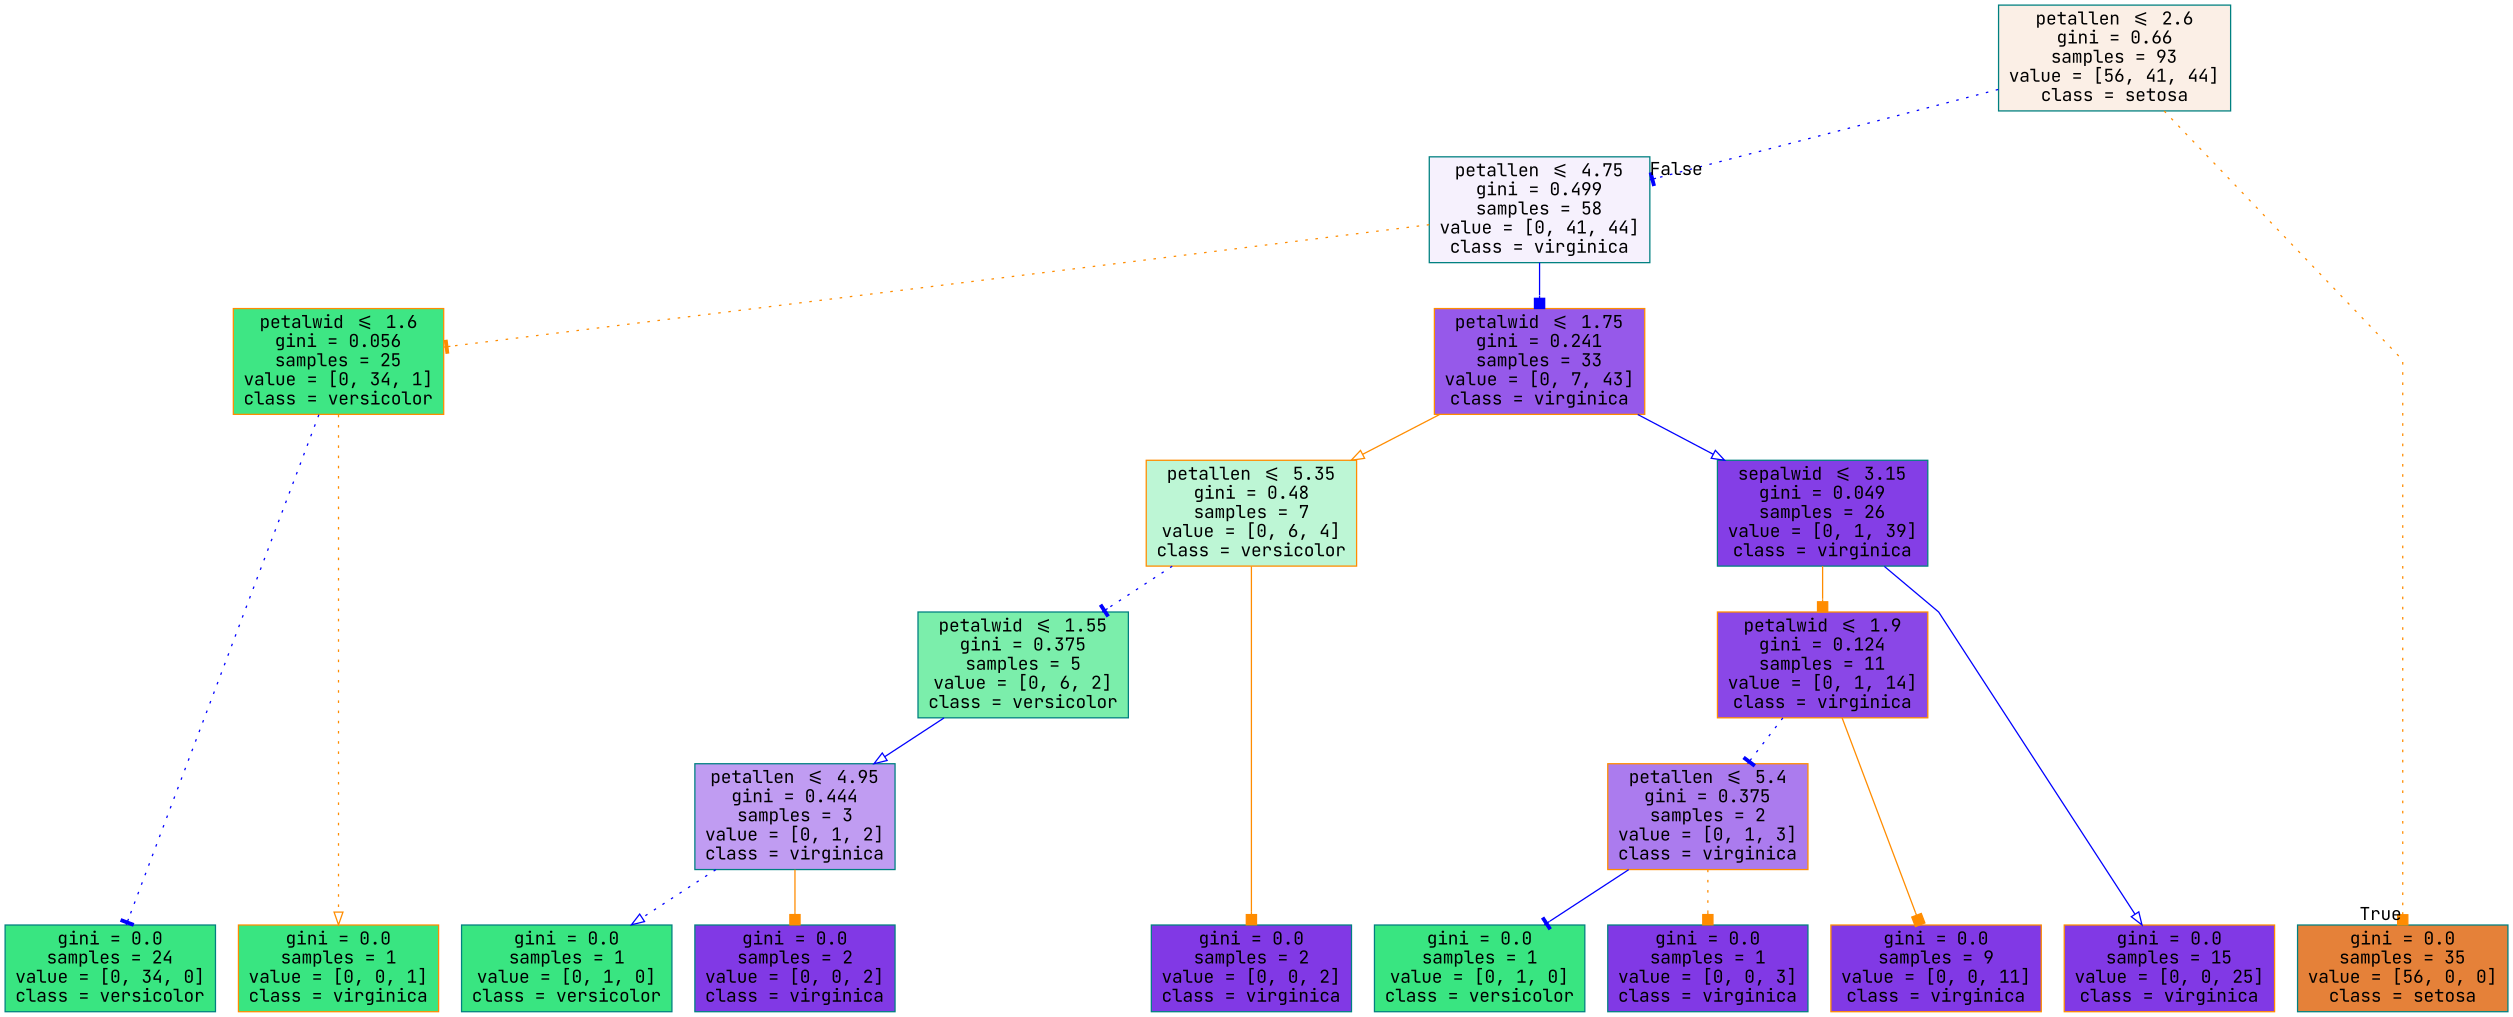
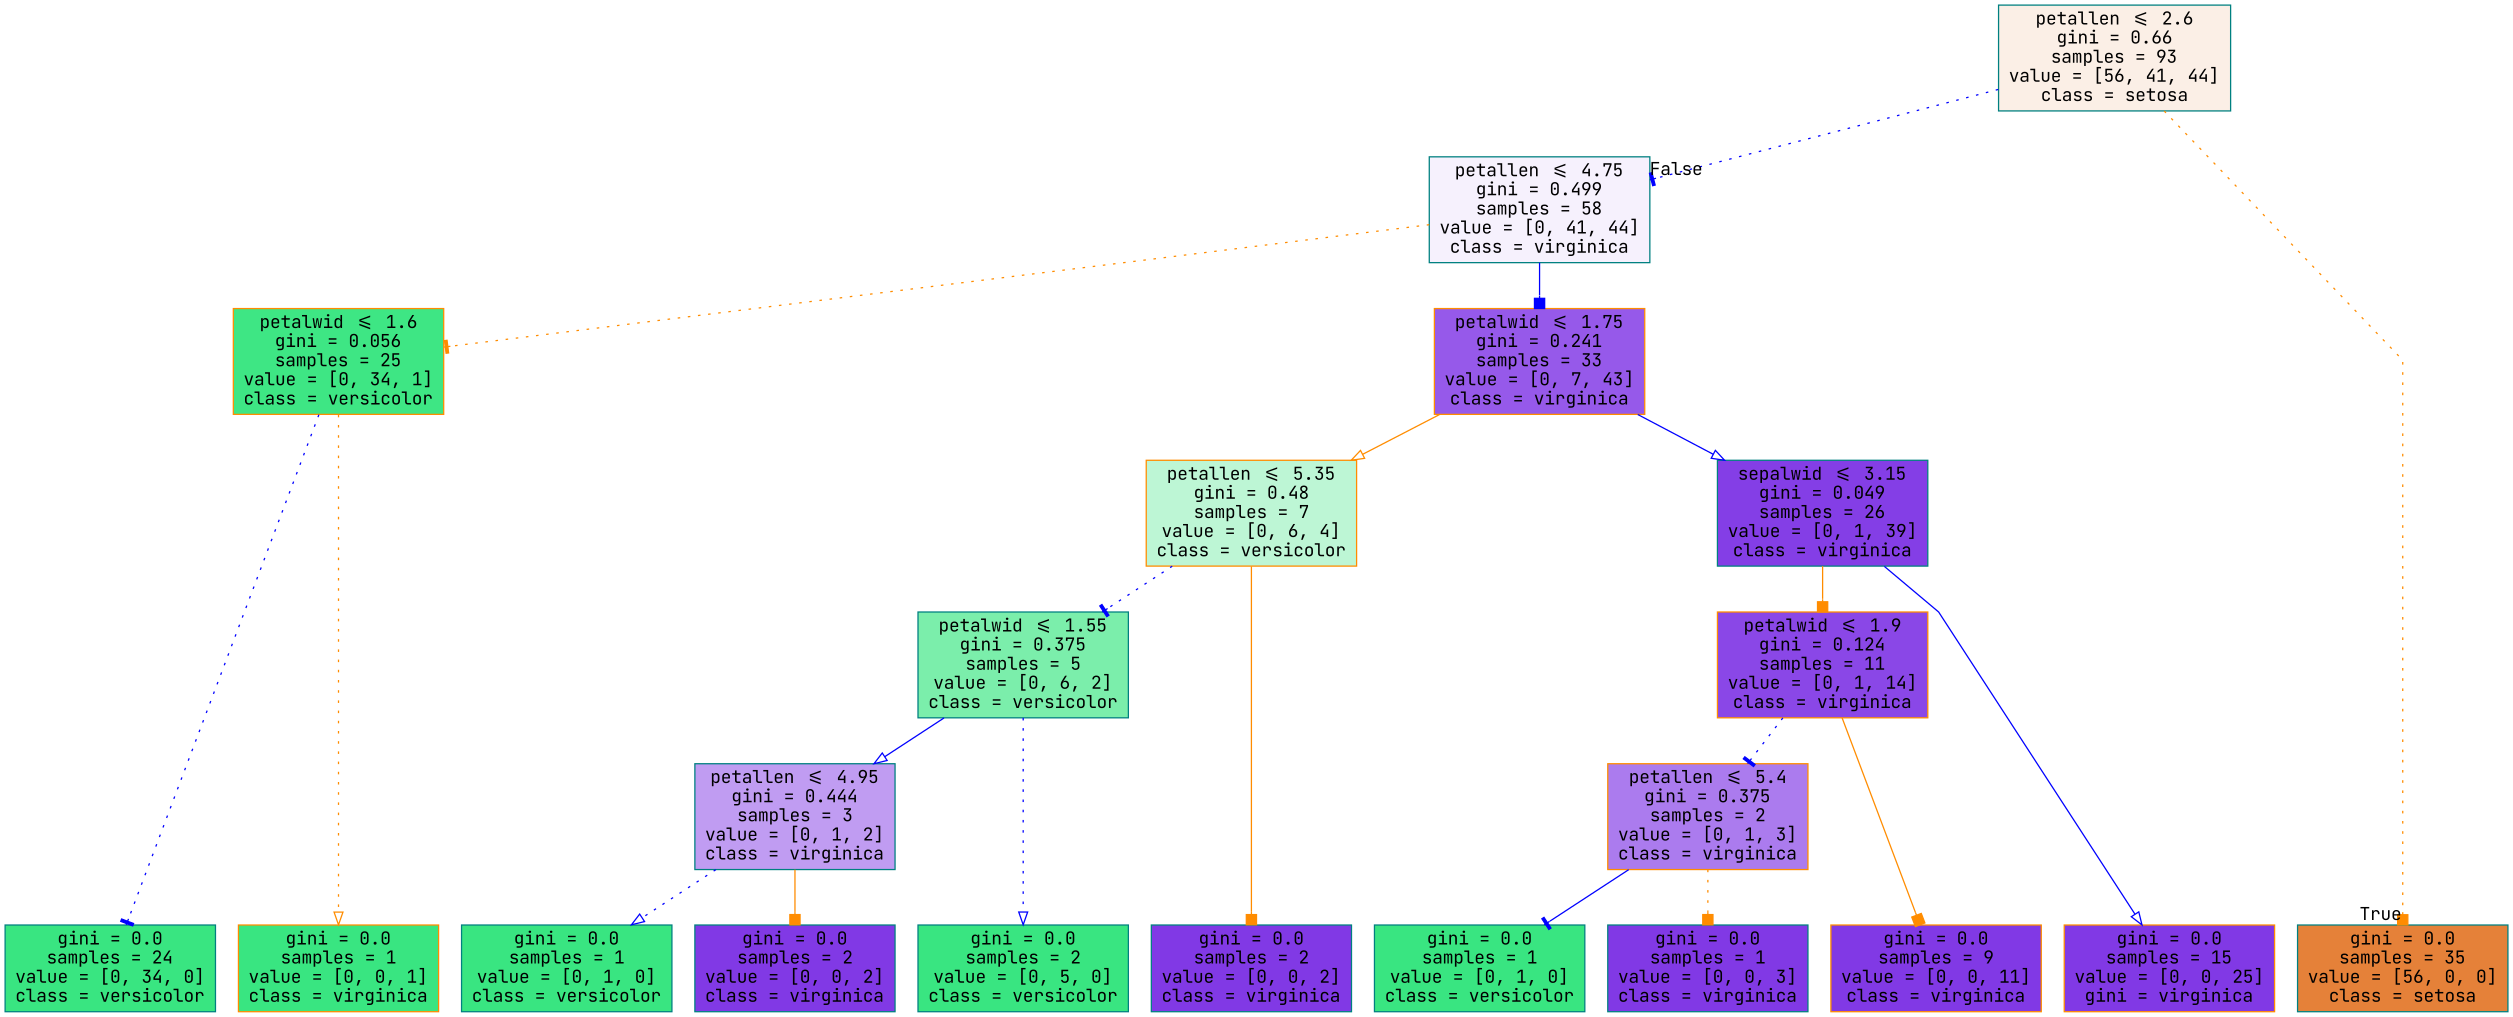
node "gini = 0.0 samples = 2 value = [0, 5, 0] class = versicolor": added
node "gini = 0.0 samples = 15 value = [0, 0, 25] class = virginica": label "gini = 0.0 samples = 15 value = [0, 0, 25] class = virginica" -> "gini = 0.0 samples = 15 value = [0, 0, 25] gini = virginica"
